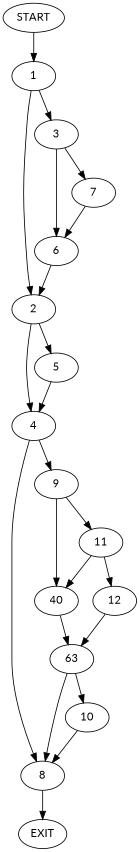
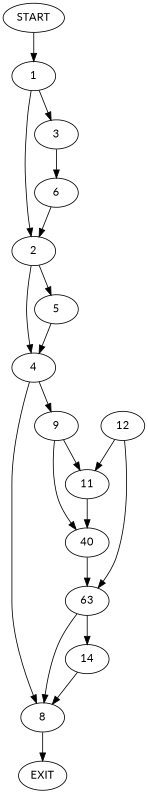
node "7": removed
edge "11" -> "12": reversed
node "10": label "10" -> "14"
